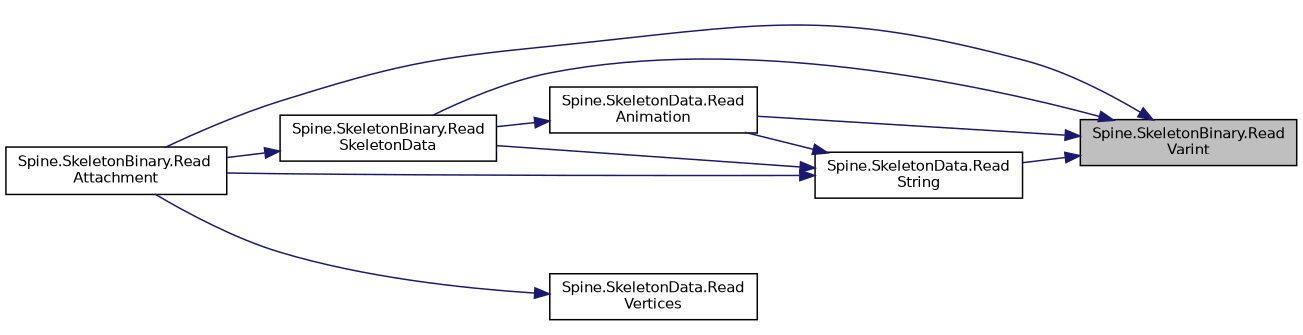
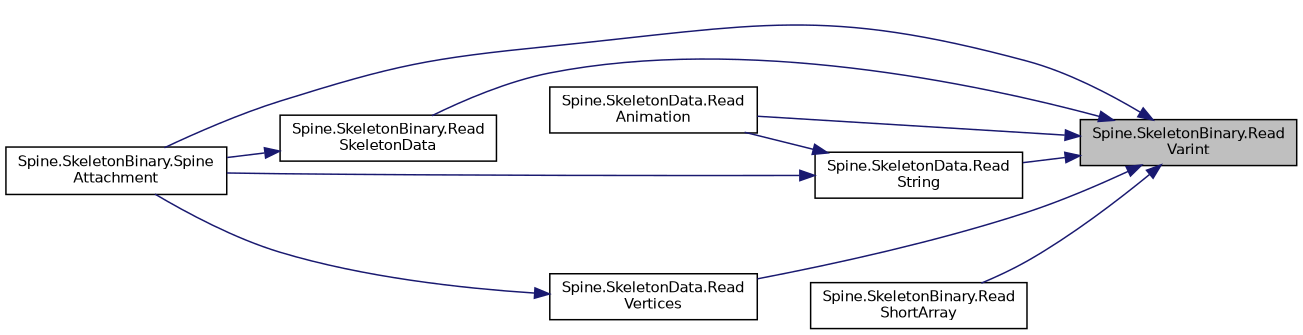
edge "Spine.SkeletonBinary.Read SkeletonData" -> "Spine.SkeletonData.Read Animation": removed
edge "Spine.SkeletonBinary.Read SkeletonData" -> "Spine.SkeletonData.Read String": removed
node "Spine.SkeletonBinary.Read Attachment": label "Spine.SkeletonBinary.Read Attachment" -> "Spine.SkeletonBinary.Spine Attachment"
edge "Spine.SkeletonData.Read Vertices" -> "Spine.SkeletonBinary.Read Varint": added
node "Spine.SkeletonBinary.Read ShortArray": added
